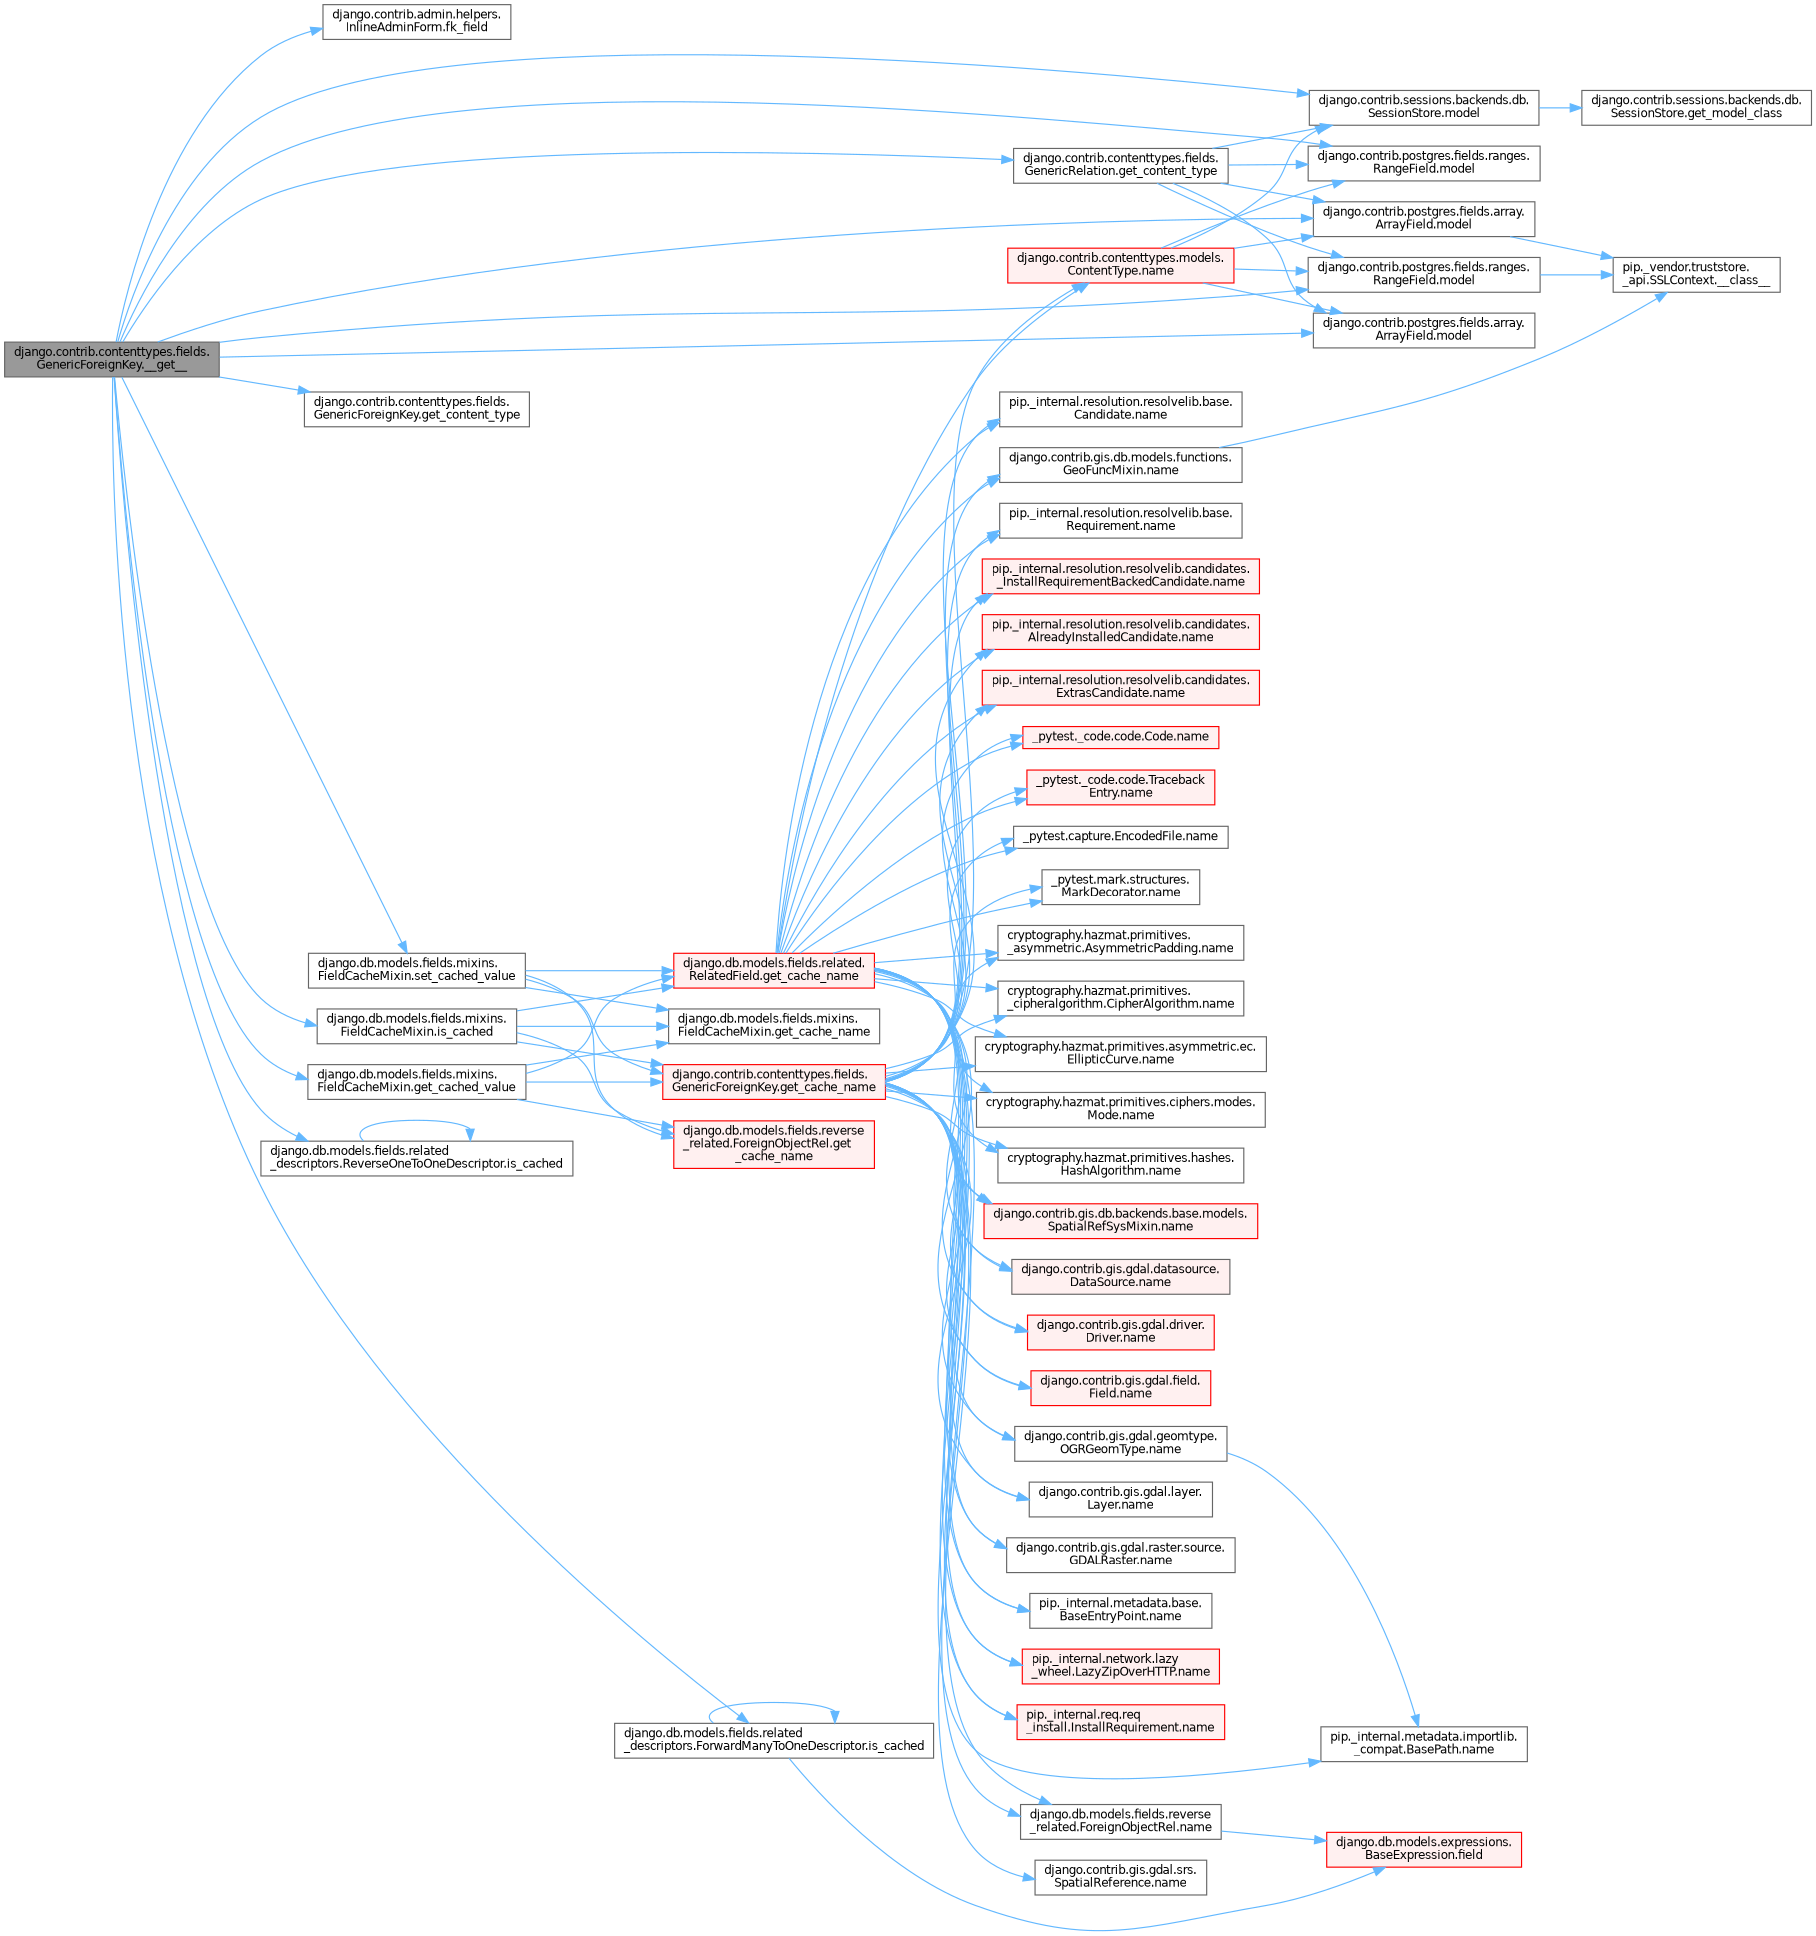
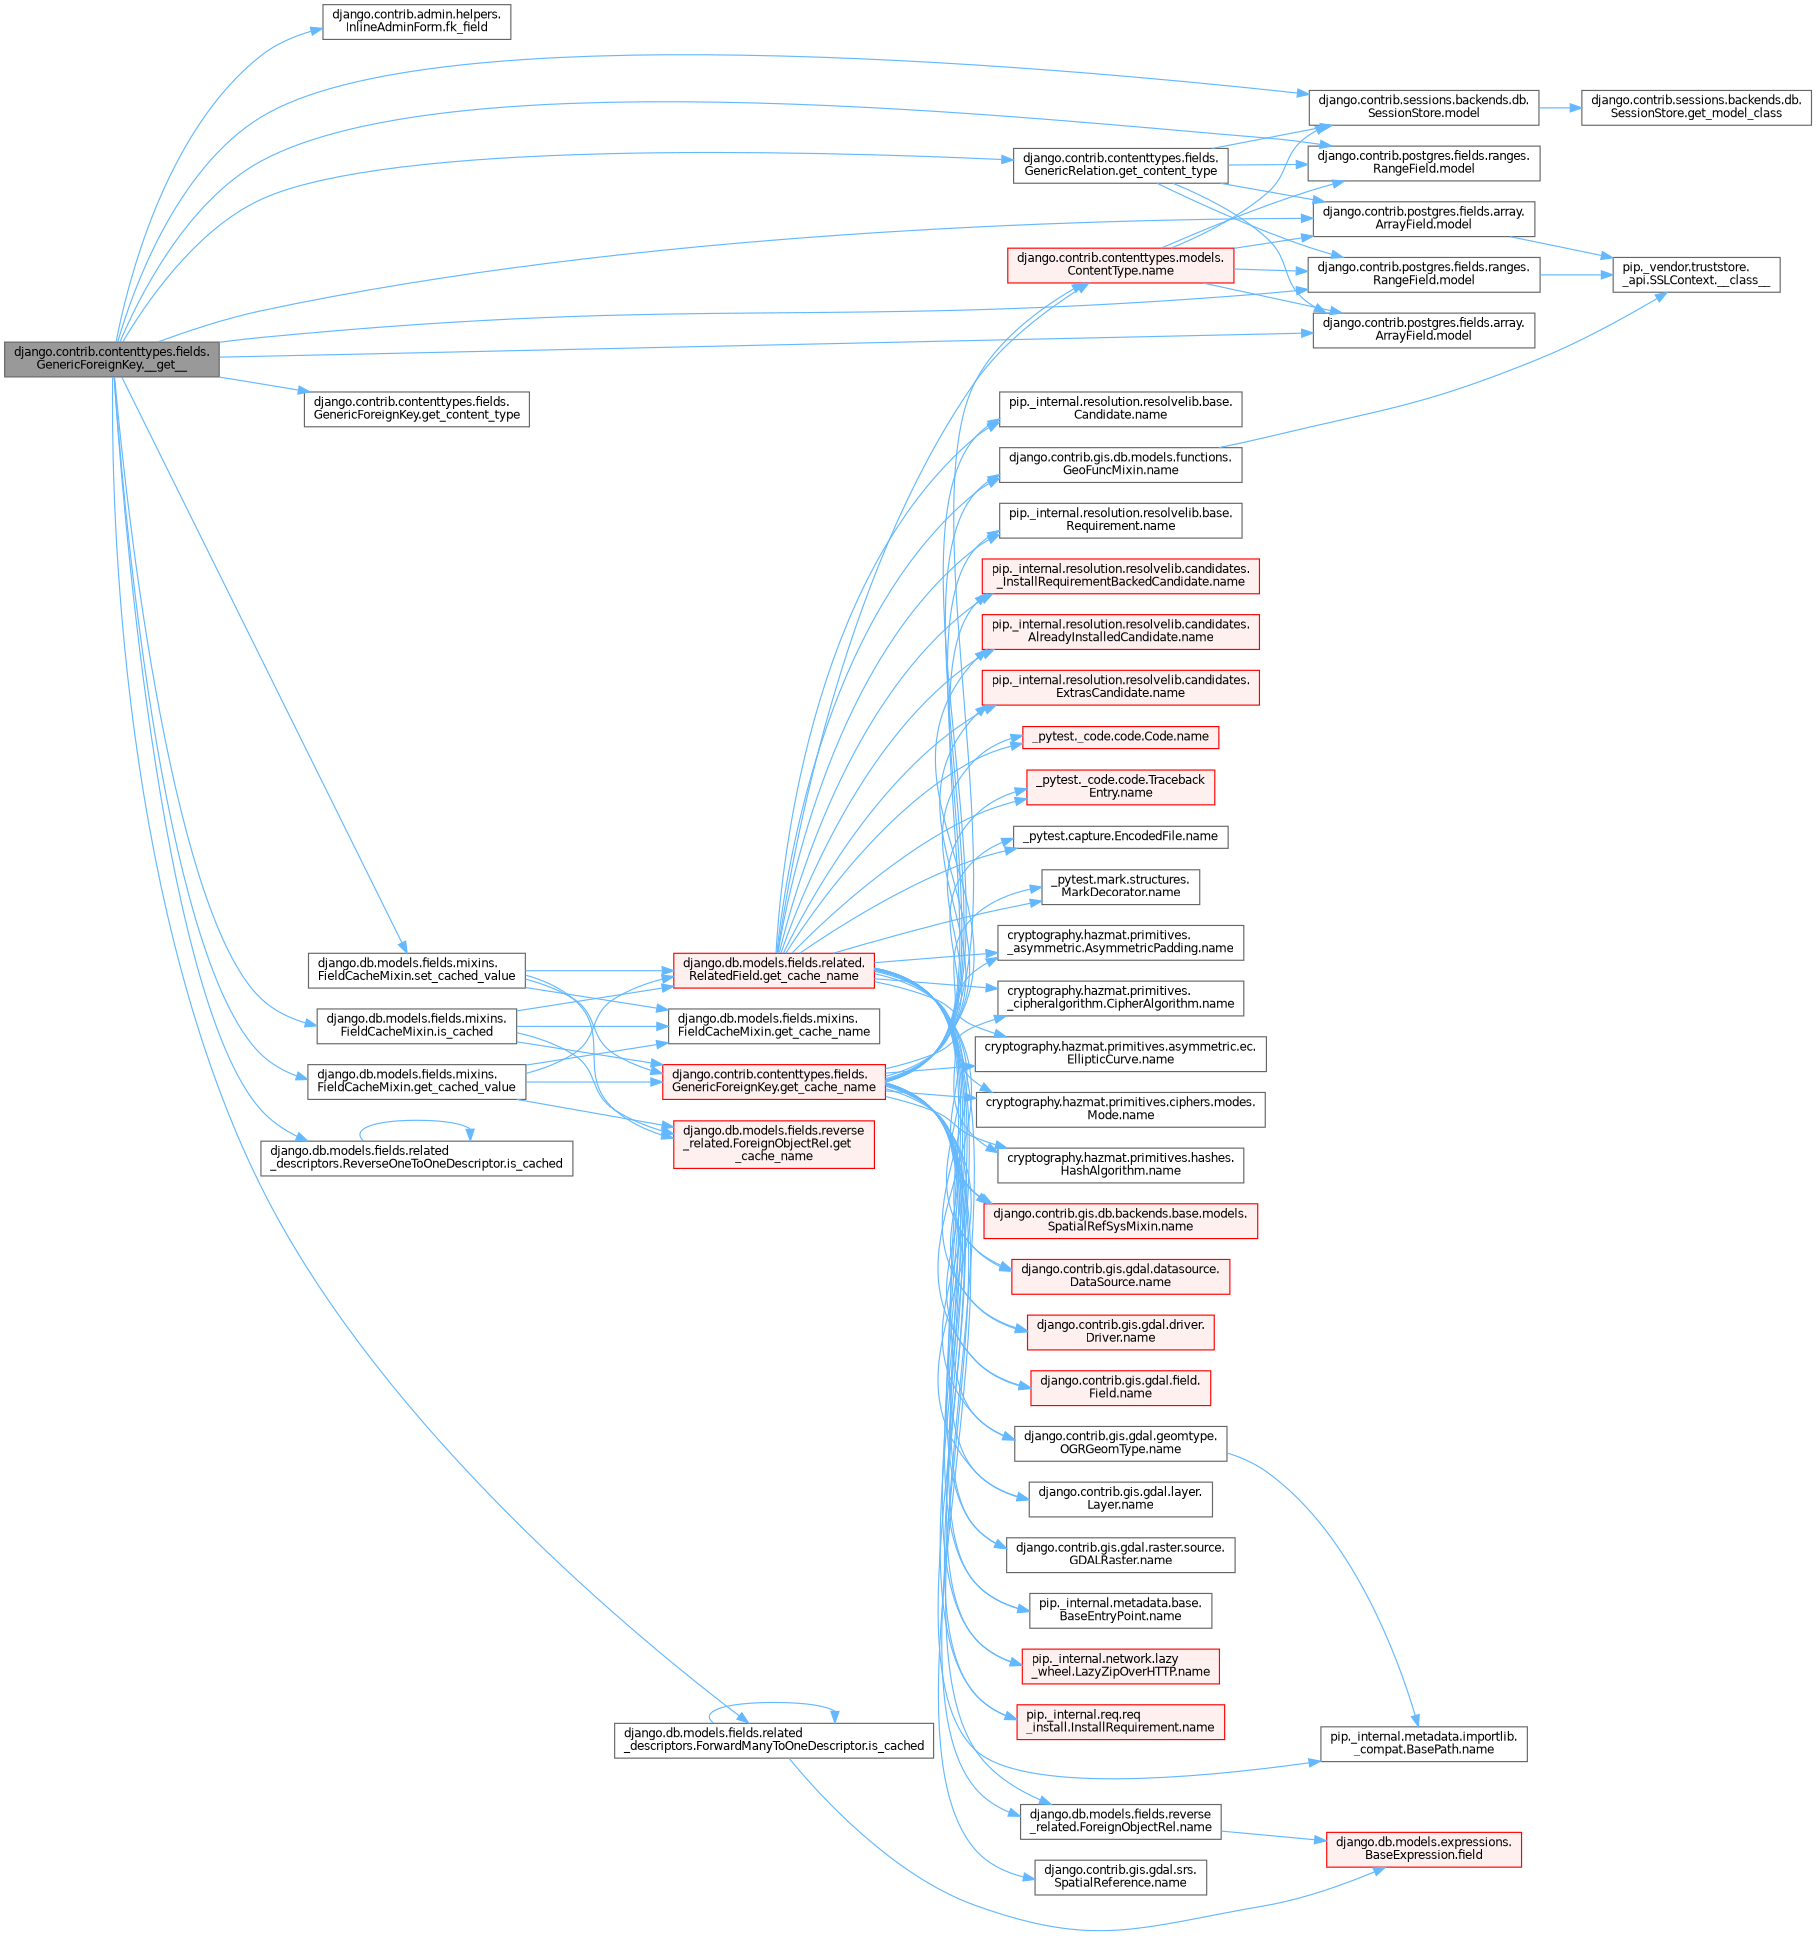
node "django.contrib.gis.gdal.datasource. DataSource.name": color grey40 -> red
